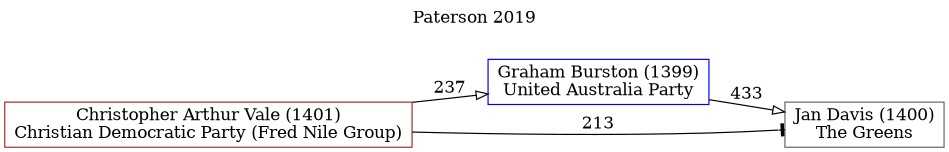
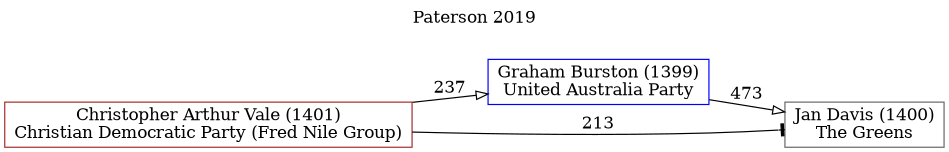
edge "Graham Burston (1399) United Australia Party" -> "Jan Davis (1400) The Greens": label "433" -> "473"
